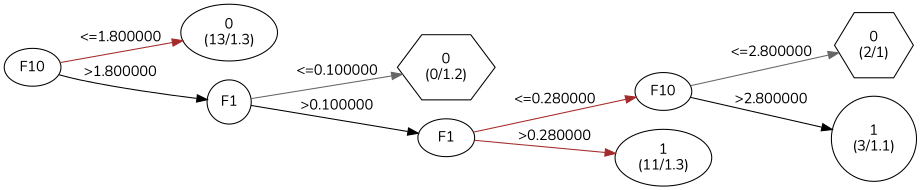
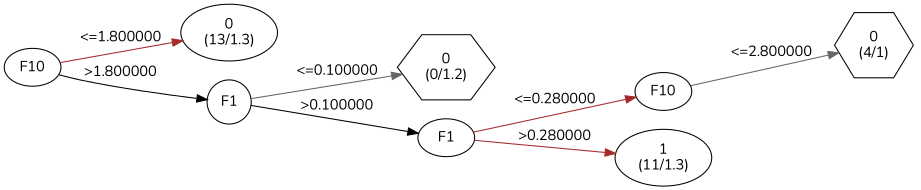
node "0 (2/1)": label "0 (2/1)" -> "0 (4/1)"
node "1 (3/1.1)": removed
